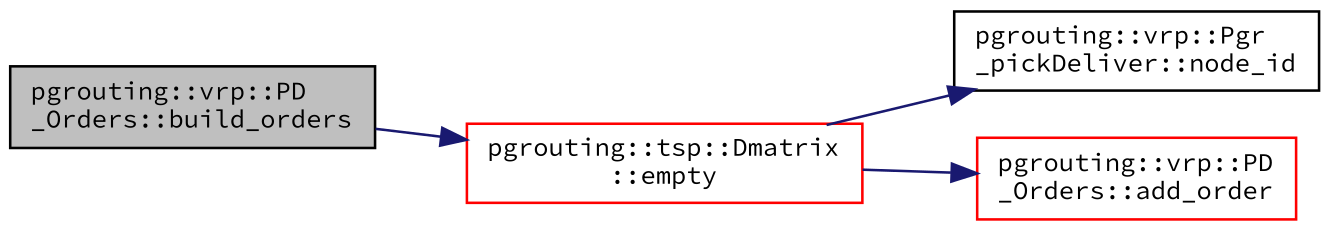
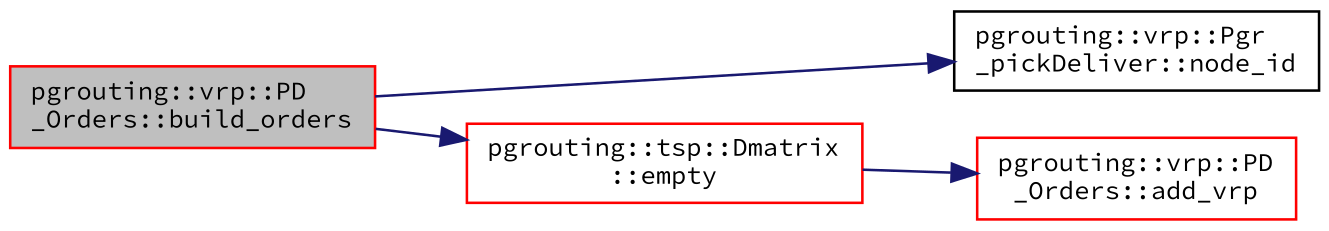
node "pgrouting::vrp::PD _Orders::build_orders": color black -> red
edge "pgrouting::tsp::Dmatrix ::empty" -> "pgrouting::vrp::Pgr _pickDeliver::node_id": now "pgrouting::vrp::PD _Orders::build_orders" -> "pgrouting::vrp::Pgr _pickDeliver::node_id"
node "pgrouting::vrp::PD _Orders::add_order": label "pgrouting::vrp::PD _Orders::add_order" -> "pgrouting::vrp::PD _Orders::add_vrp"
